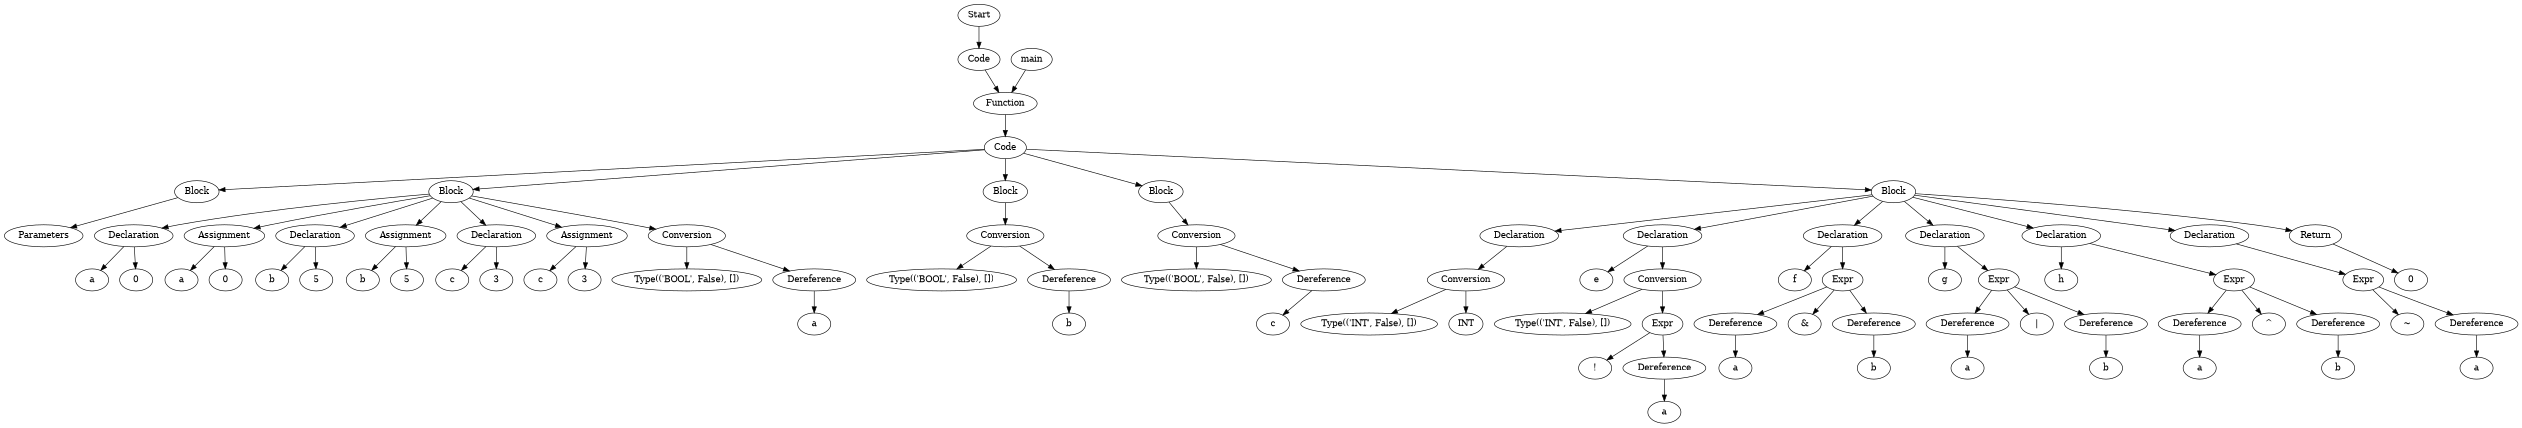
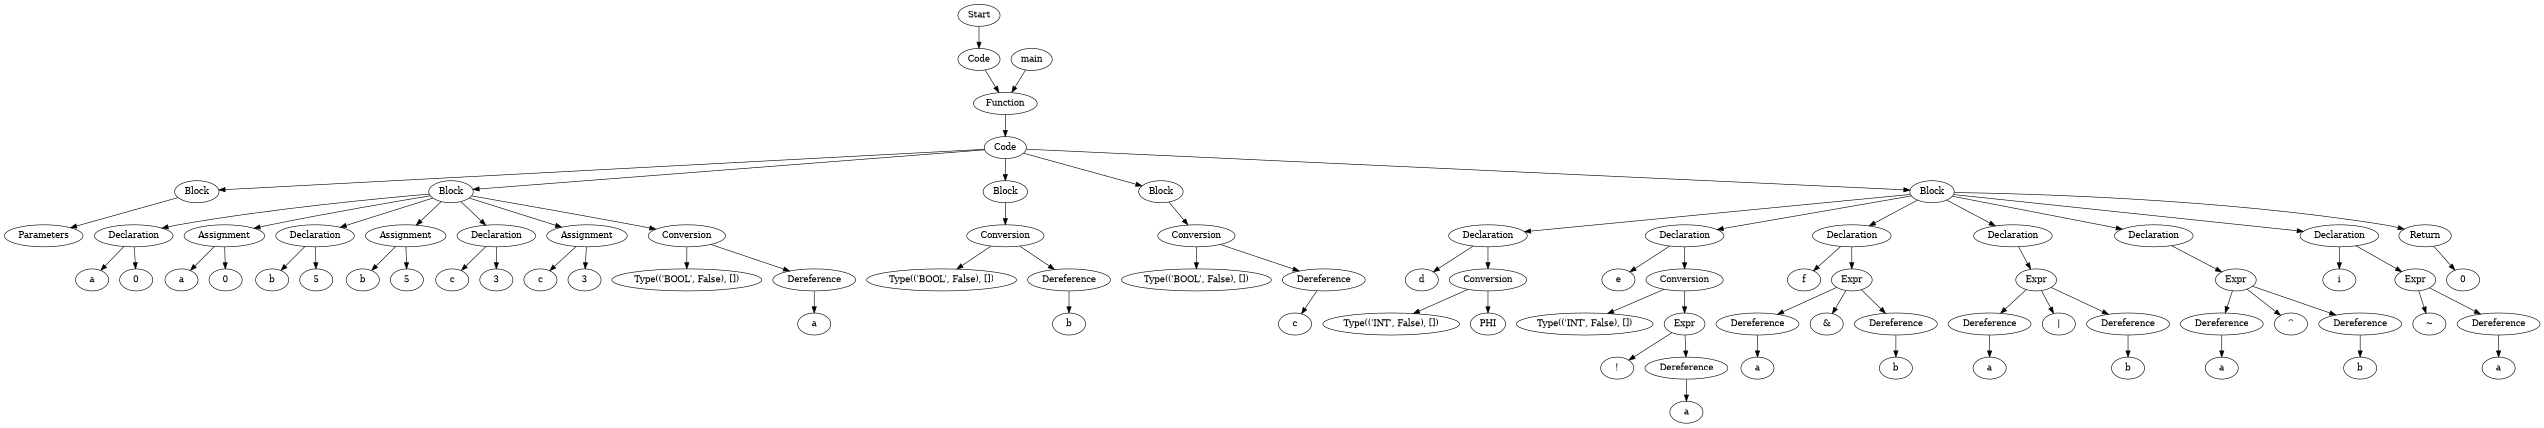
node "d": added
node "g": removed
node "h": removed
node "i": added
node "INT": label "INT" -> "PHI"
